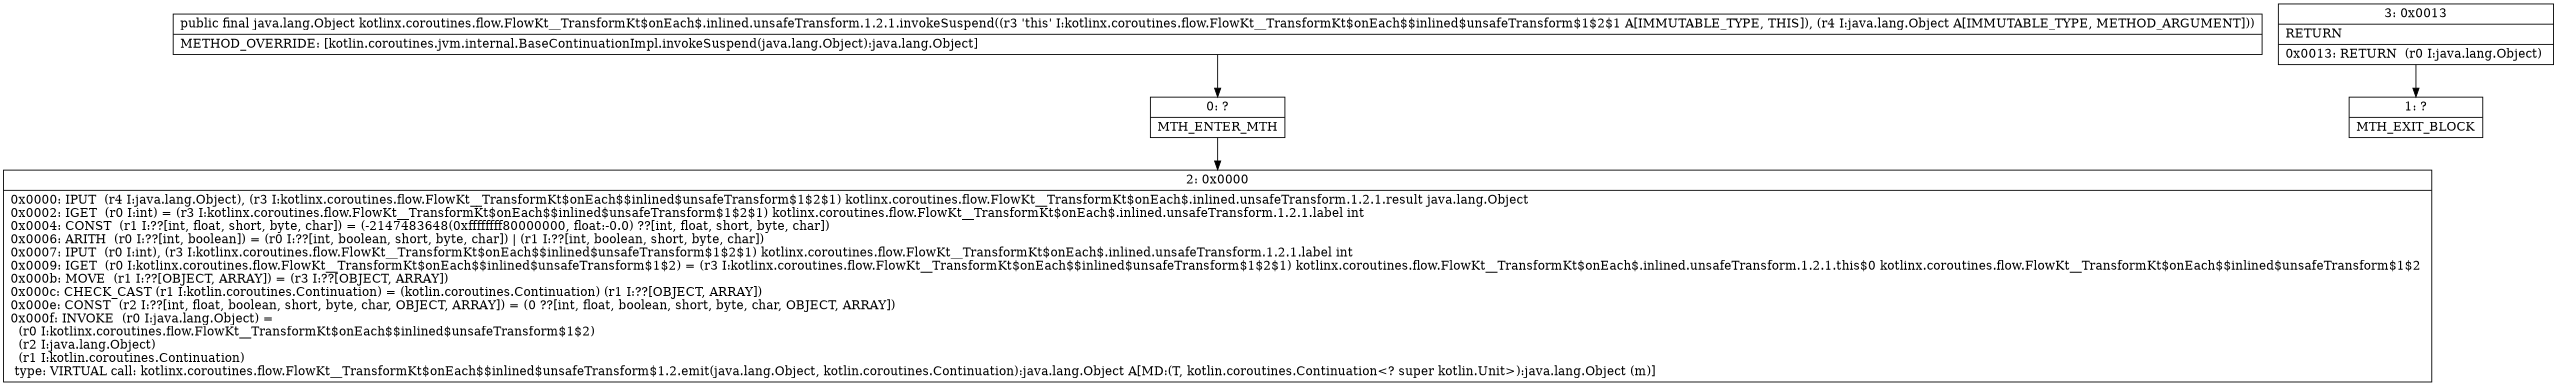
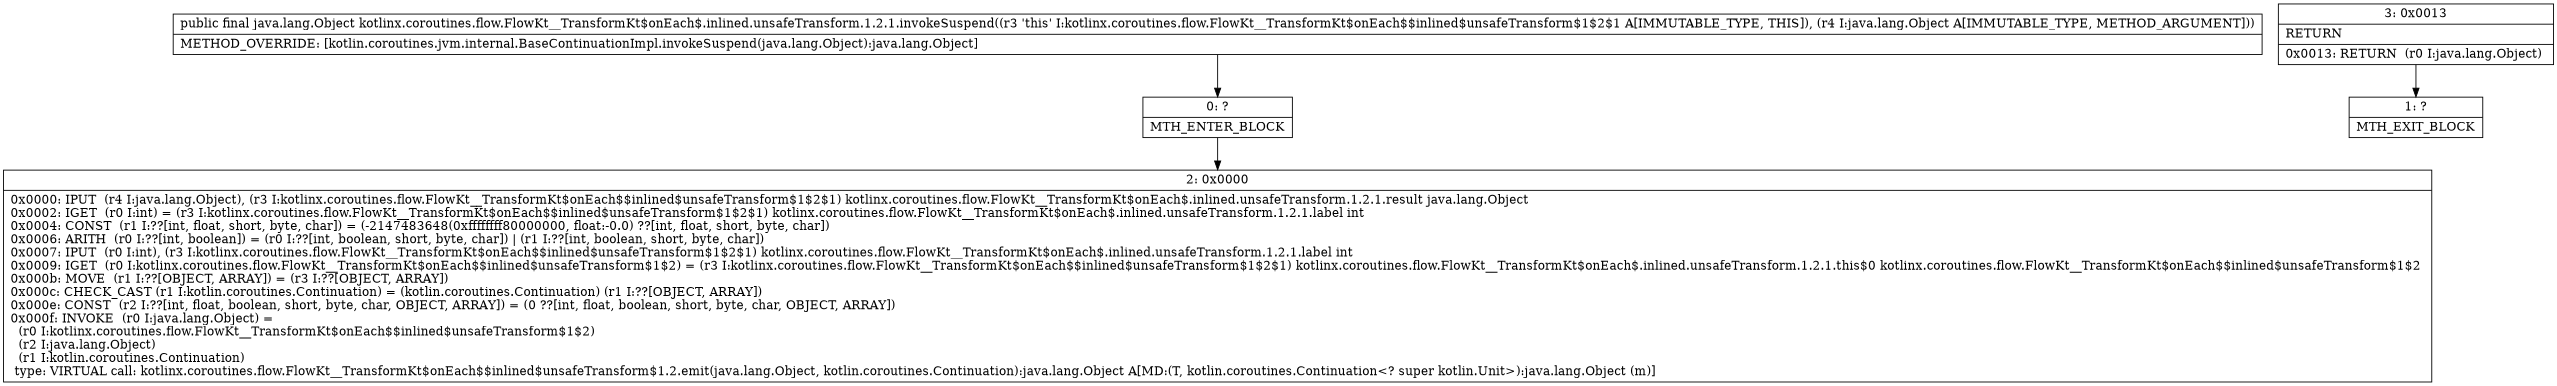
node "0: ?": text "MTH_ENTER_MTH" -> "MTH_ENTER_BLOCK"
